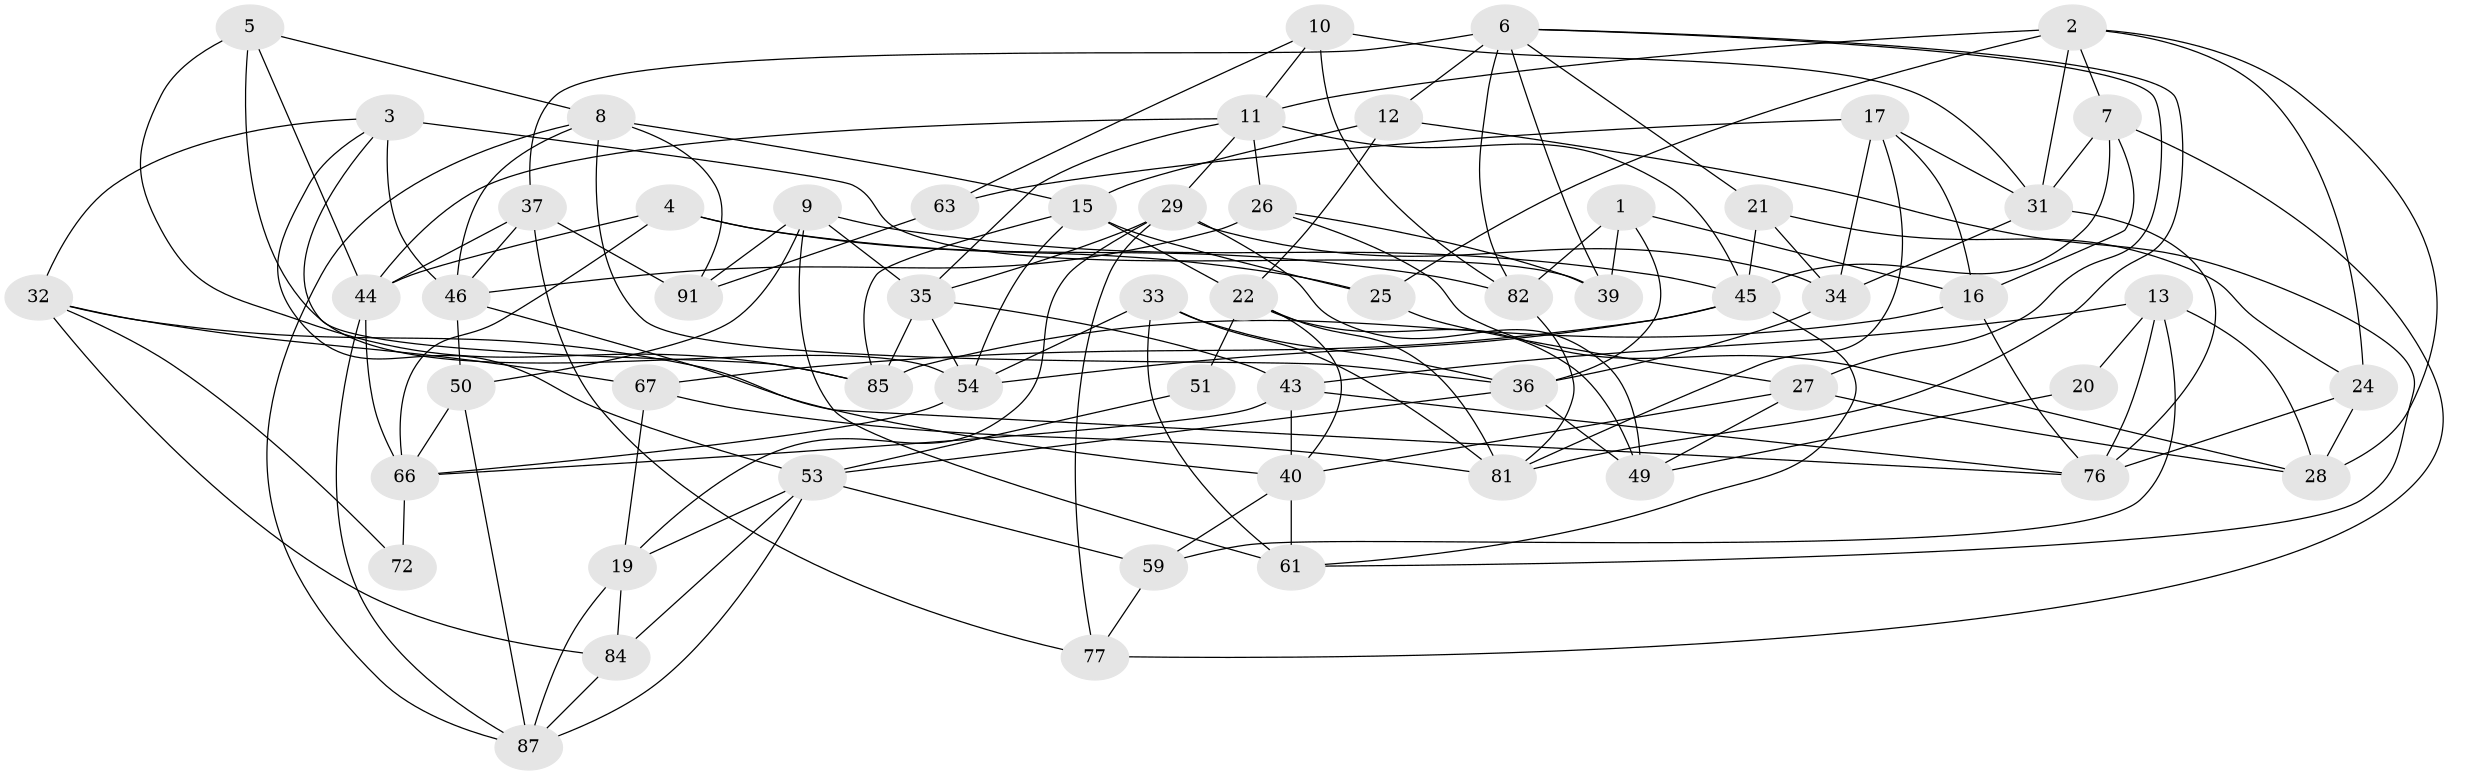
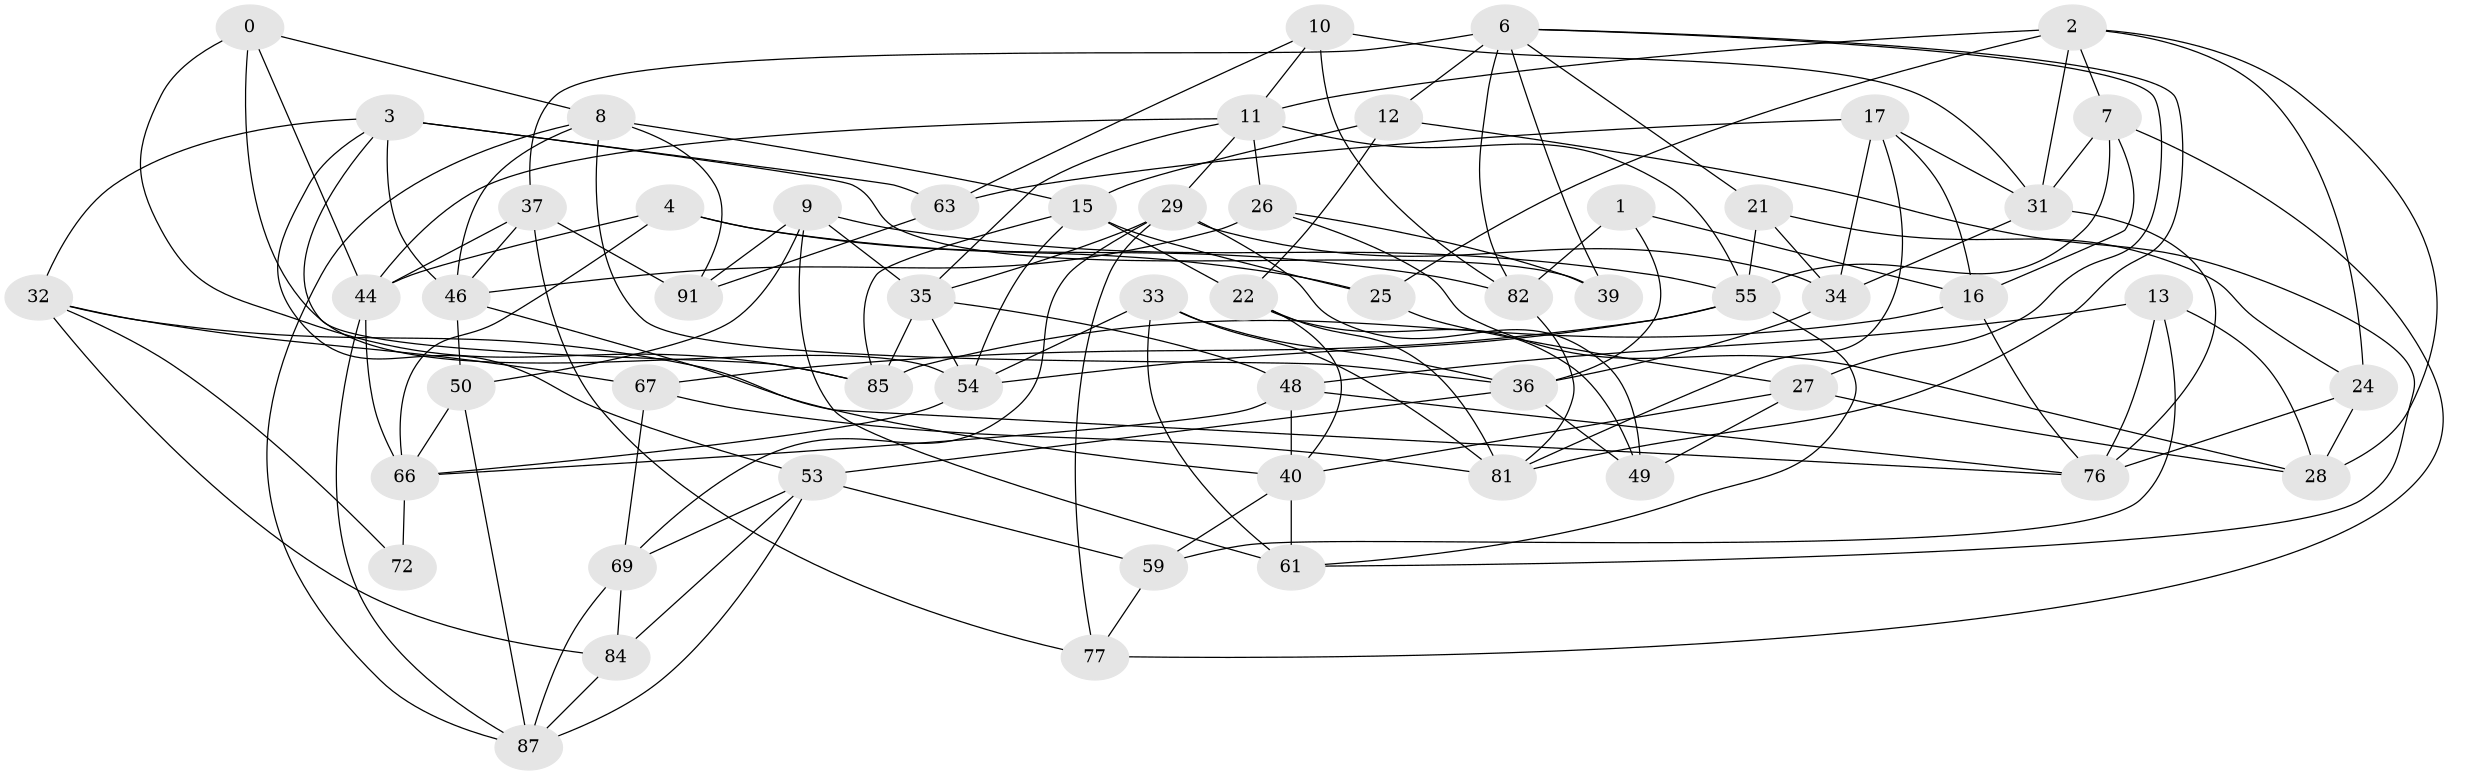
node "5": label "5" -> "0"
edge "3" -- "63": added
edge "1" -- "39": removed
node "45": label "45" -> "55"
node "51": removed
node "43": label "43" -> "48"
node "20": removed
node "19": label "19" -> "69"
